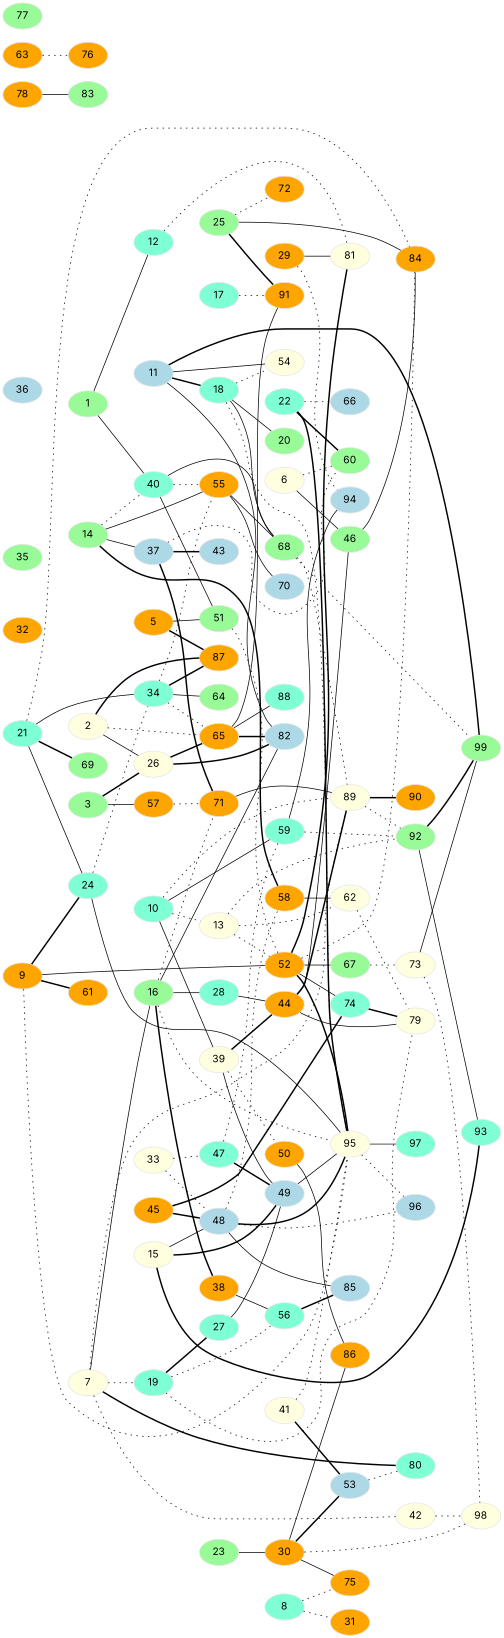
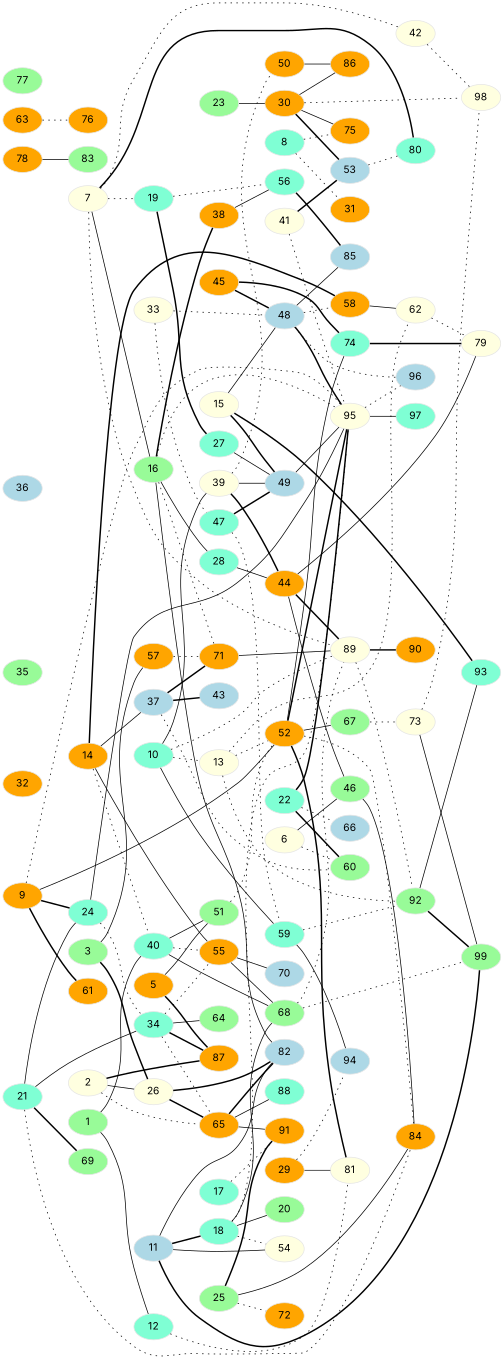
node "14": fillcolor palegreen -> orange
edge "79" -- "19": removed
